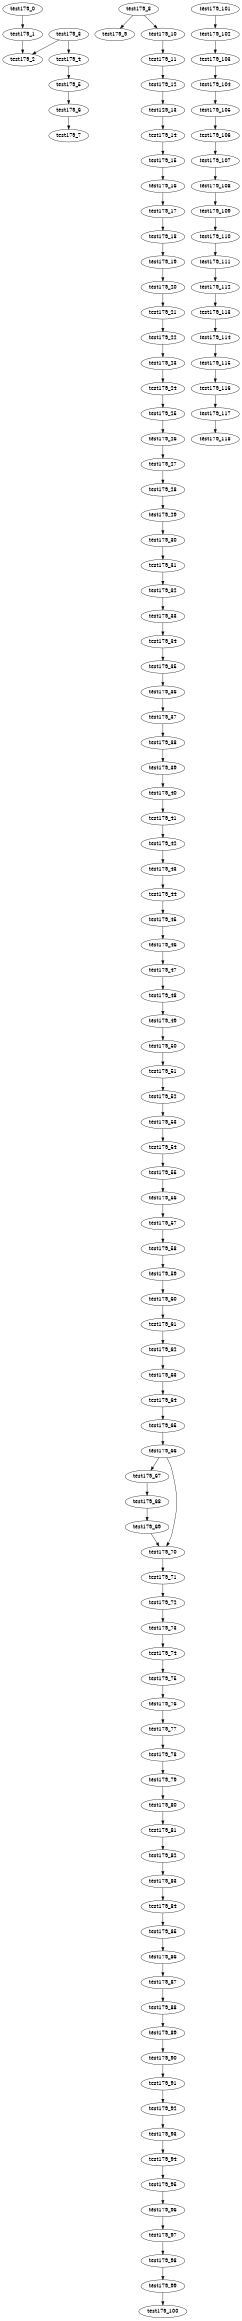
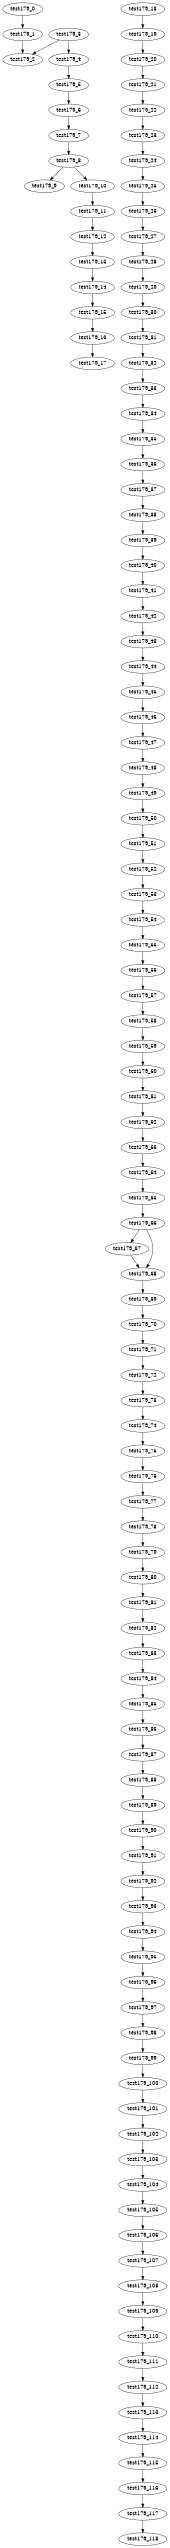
node "test129_13": label "test129_13" -> "test179_13"
edge "test179_7" -> "test179_8": added
edge "test179_17" -> "test179_18": removed
edge "test179_66" -> "test179_70": now "test179_66" -> "test179_68"
edge "test179_100" -> "test179_101": added
